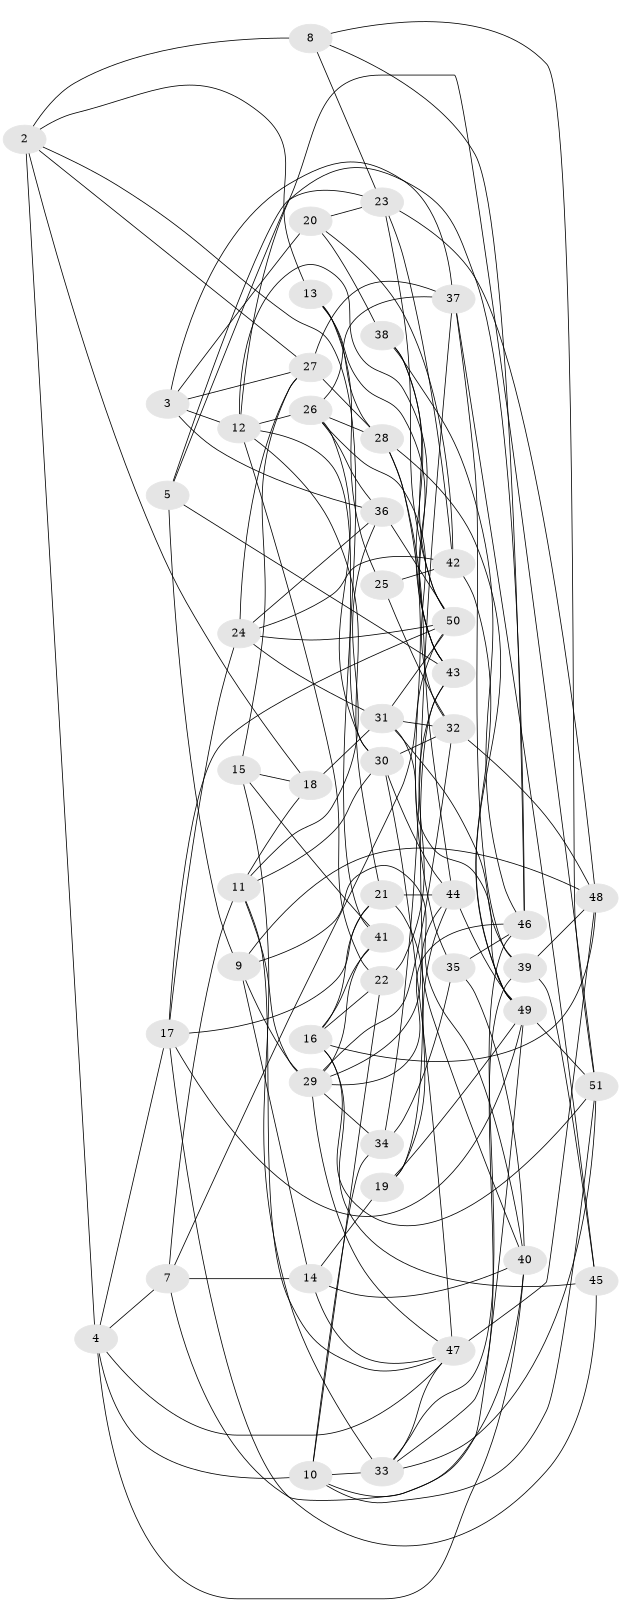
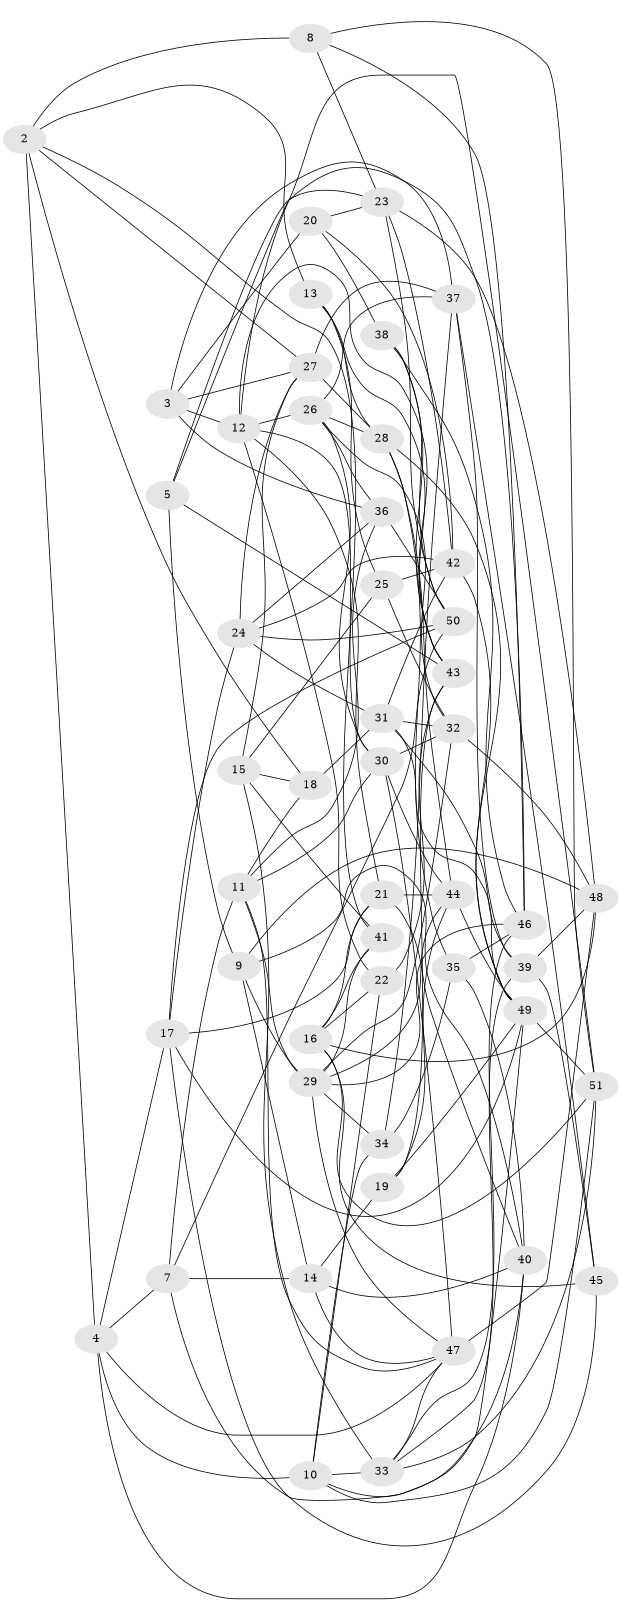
edge "25" -- "15": added
edge "50" -- "31": now "42" -- "31"
